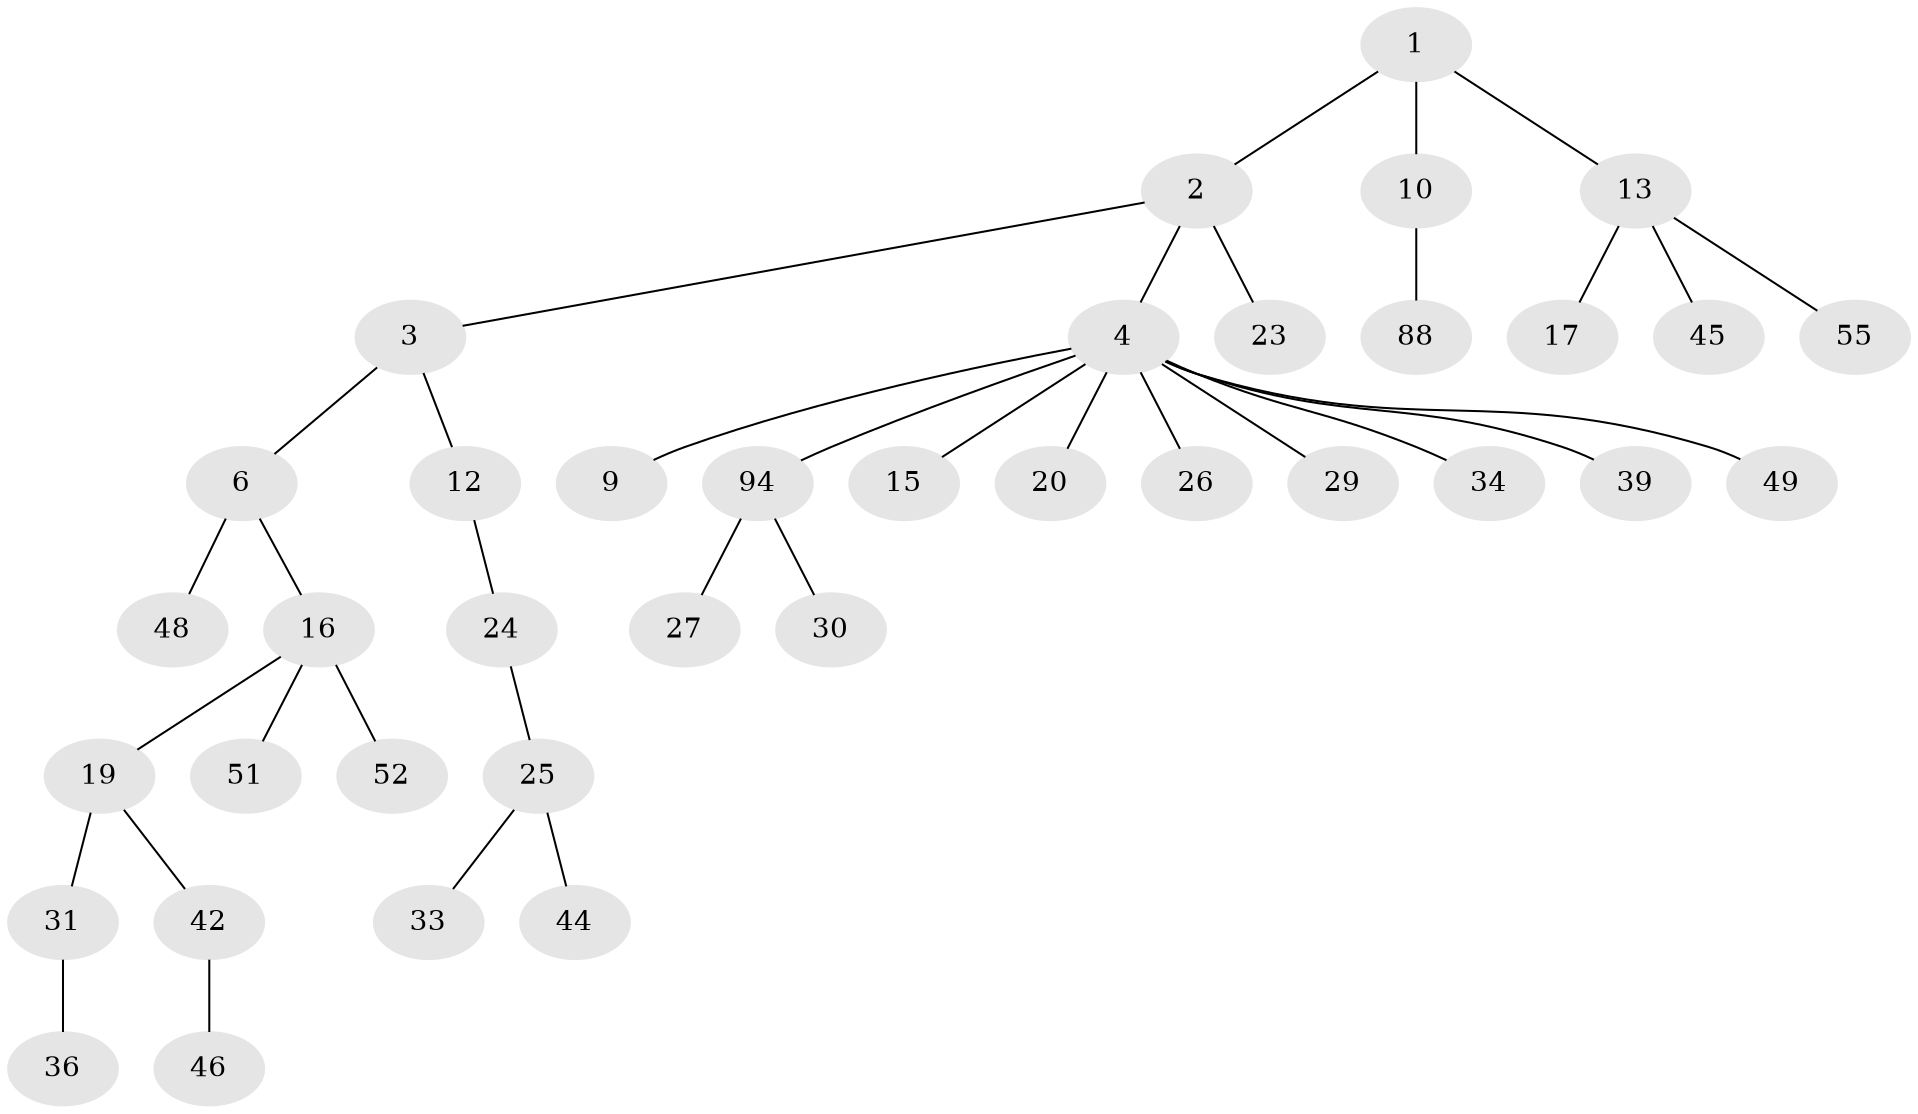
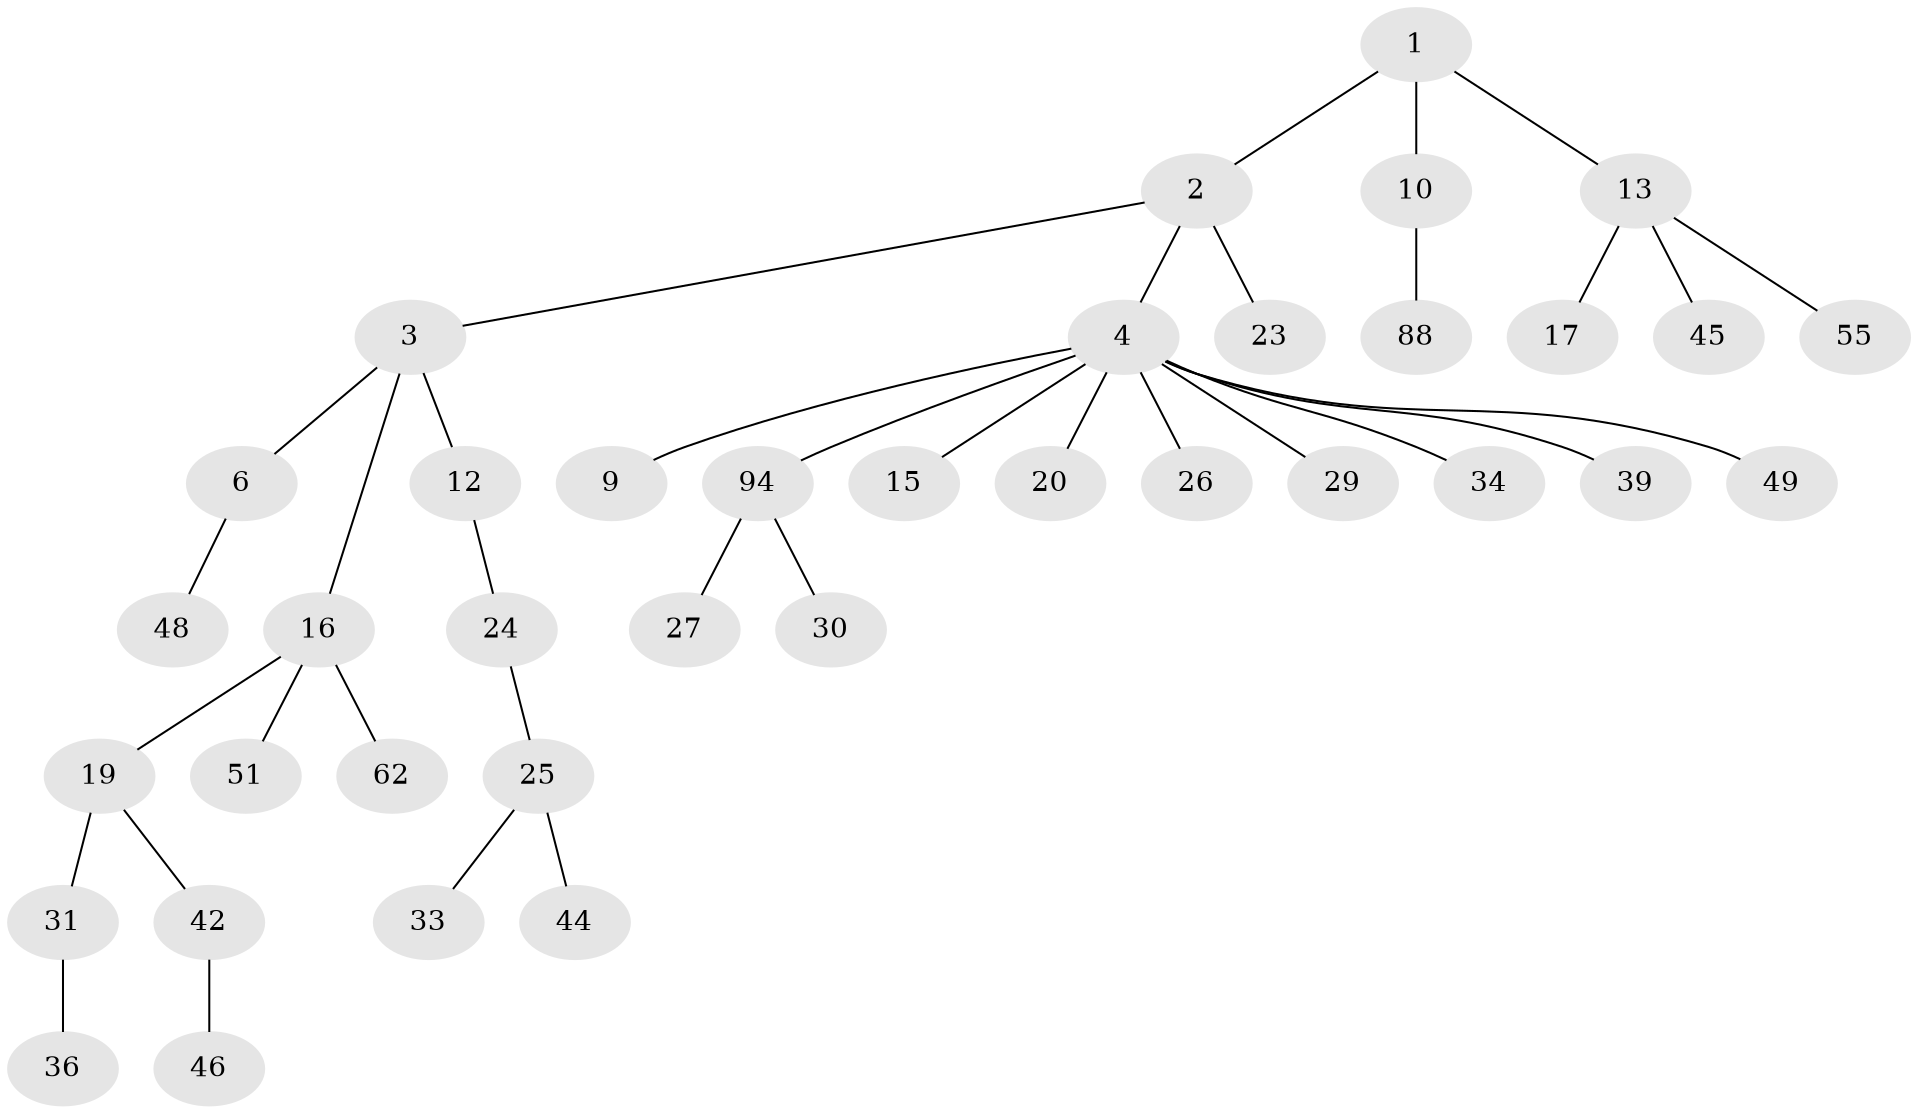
edge "6" -- "16": now "3" -- "16"
node "52": label "52" -> "62"
